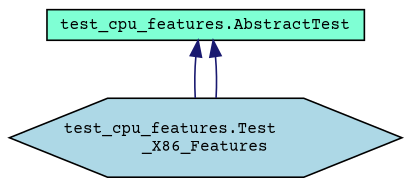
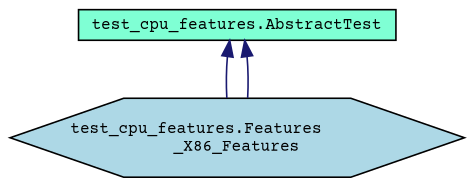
node "test_cpu_features.Test _X86_Features": label "test_cpu_features.Test _X86_Features" -> "test_cpu_features.Features _X86_Features"
